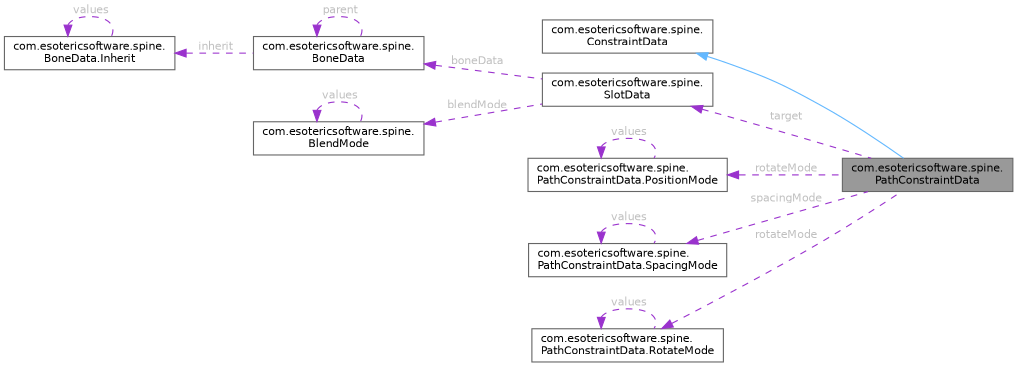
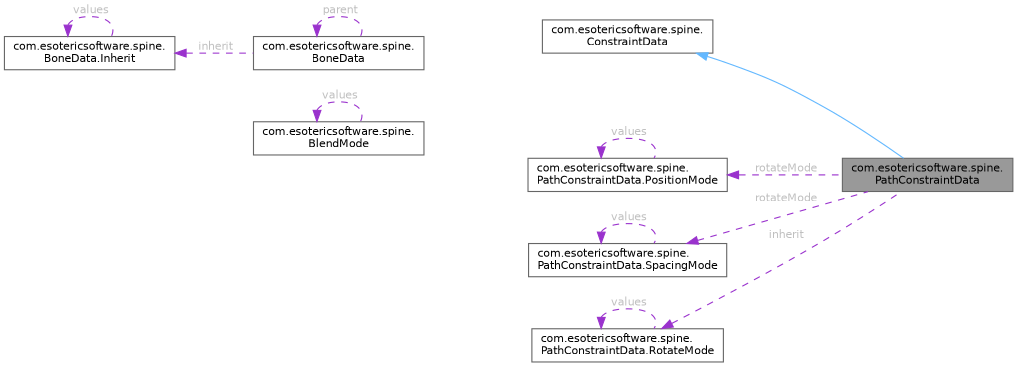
node "com.esotericsoftware.spine. SlotData": removed
edge "com.esotericsoftware.spine. PathConstraintData" -> "com.esotericsoftware.spine. PathConstraintData.SpacingMode": label " spacingMode" -> " rotateMode"
edge "com.esotericsoftware.spine. PathConstraintData" -> "com.esotericsoftware.spine. PathConstraintData.RotateMode": label " rotateMode" -> " inherit"
